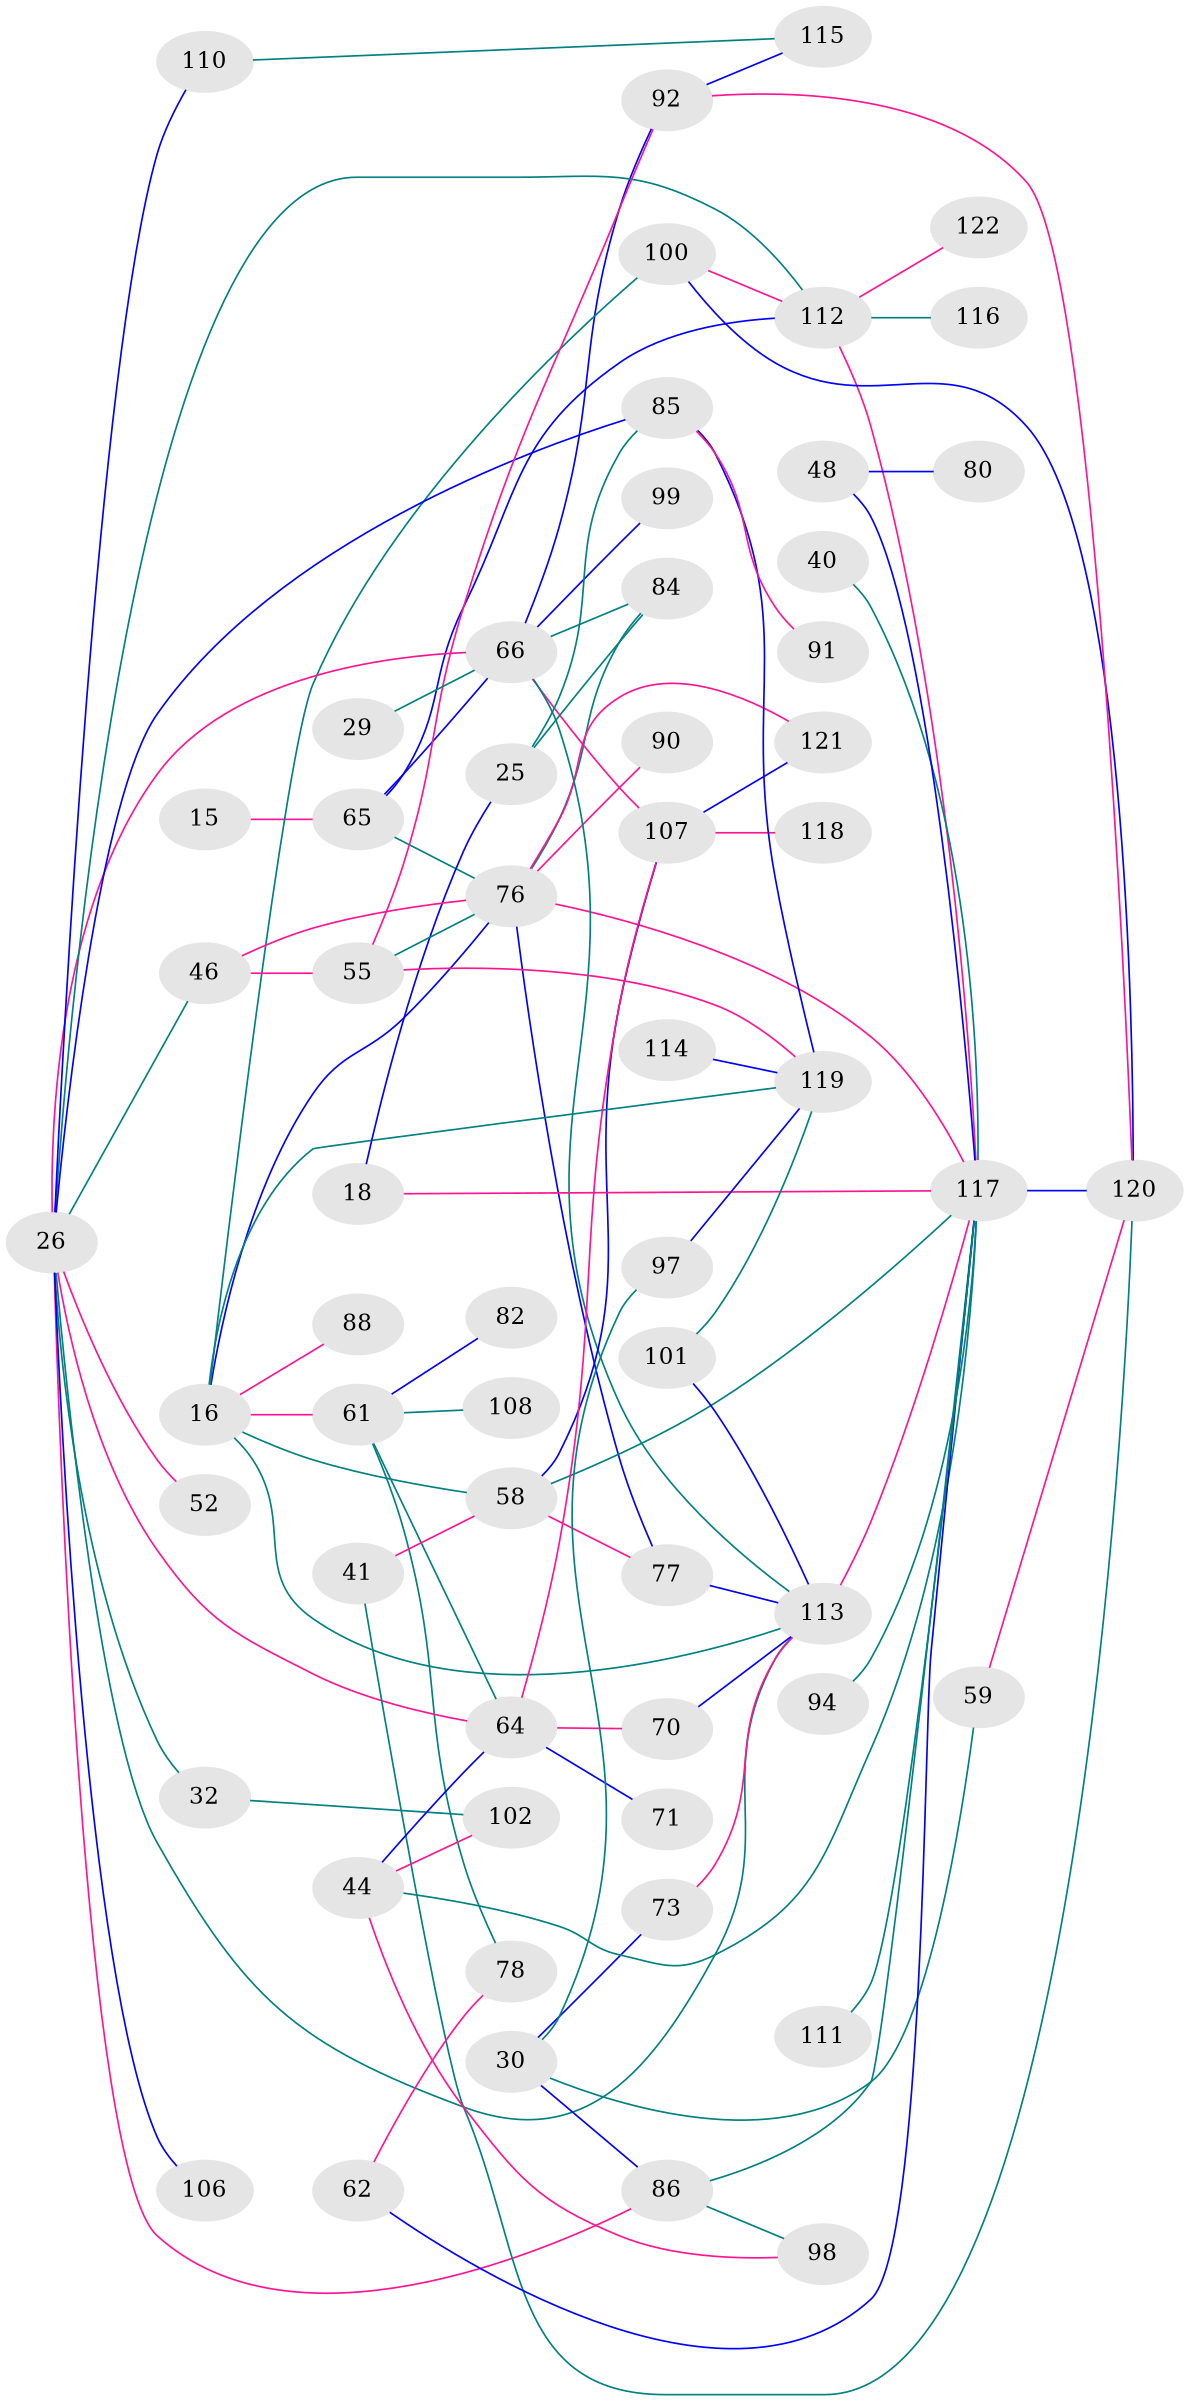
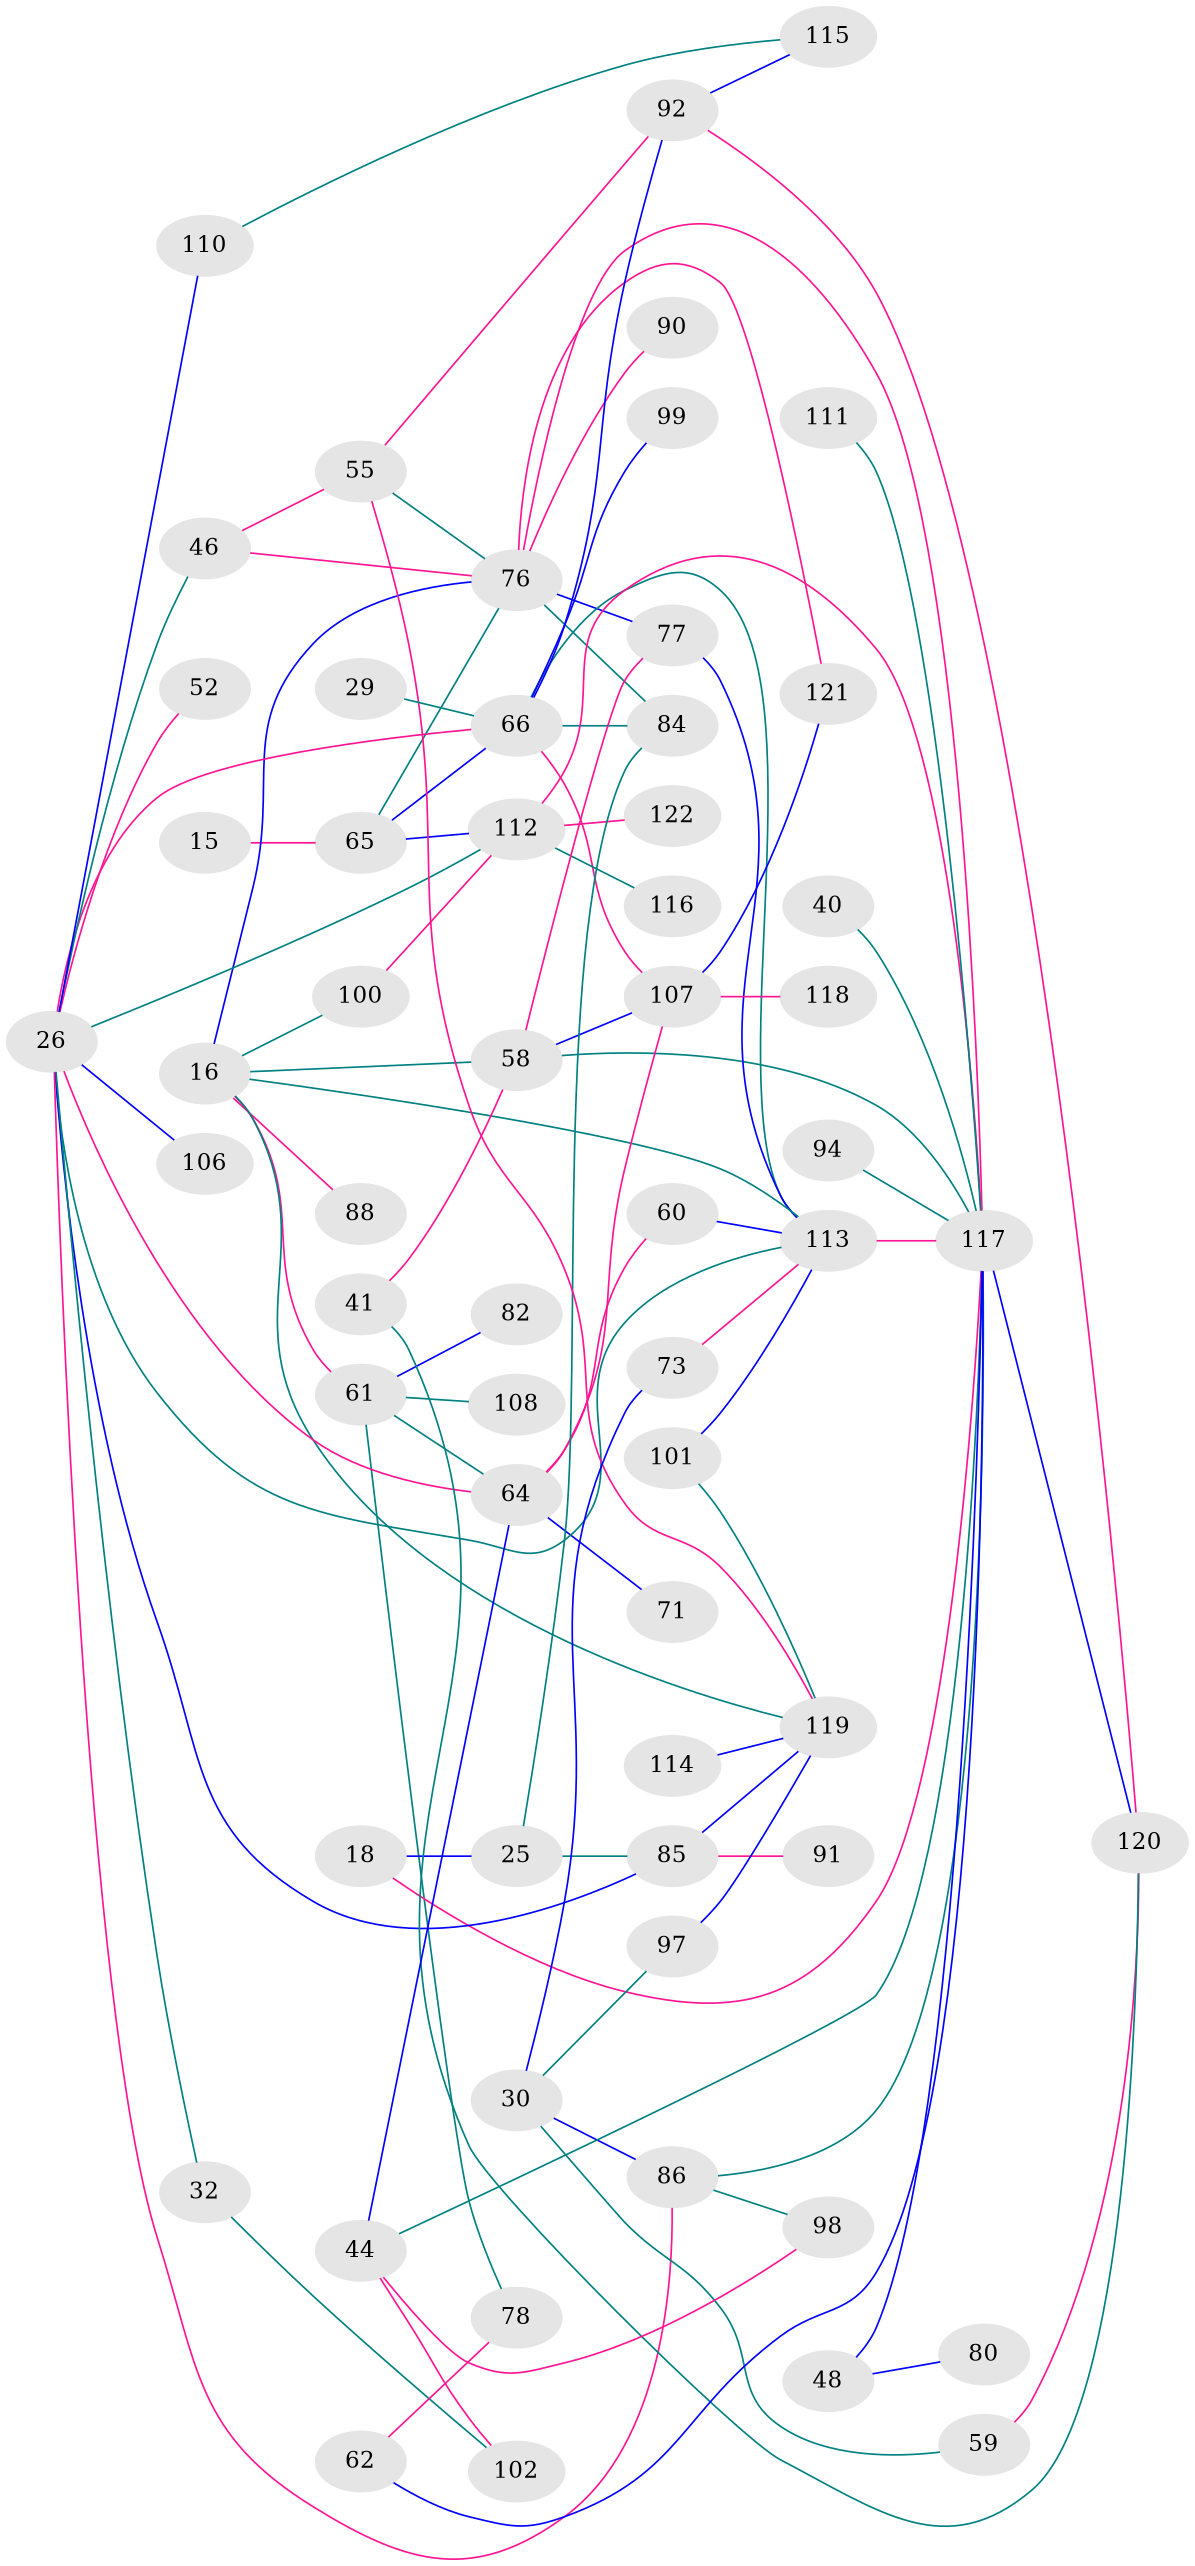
edge "100" -- "120": removed
node "70": label "70" -> "60"
